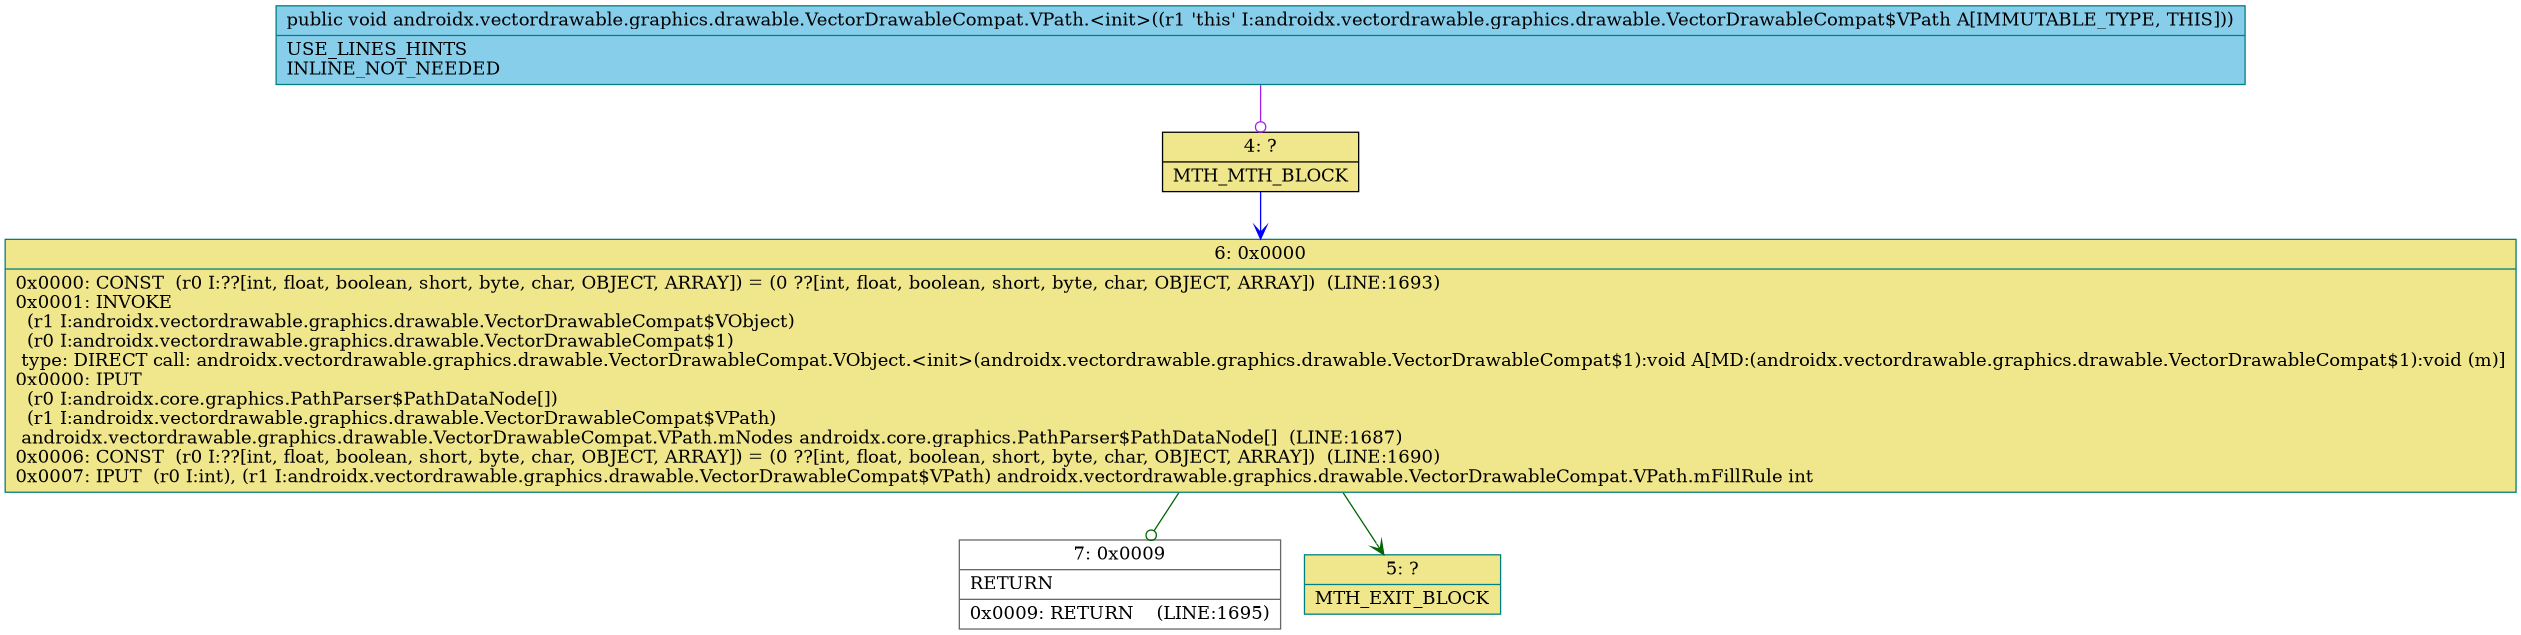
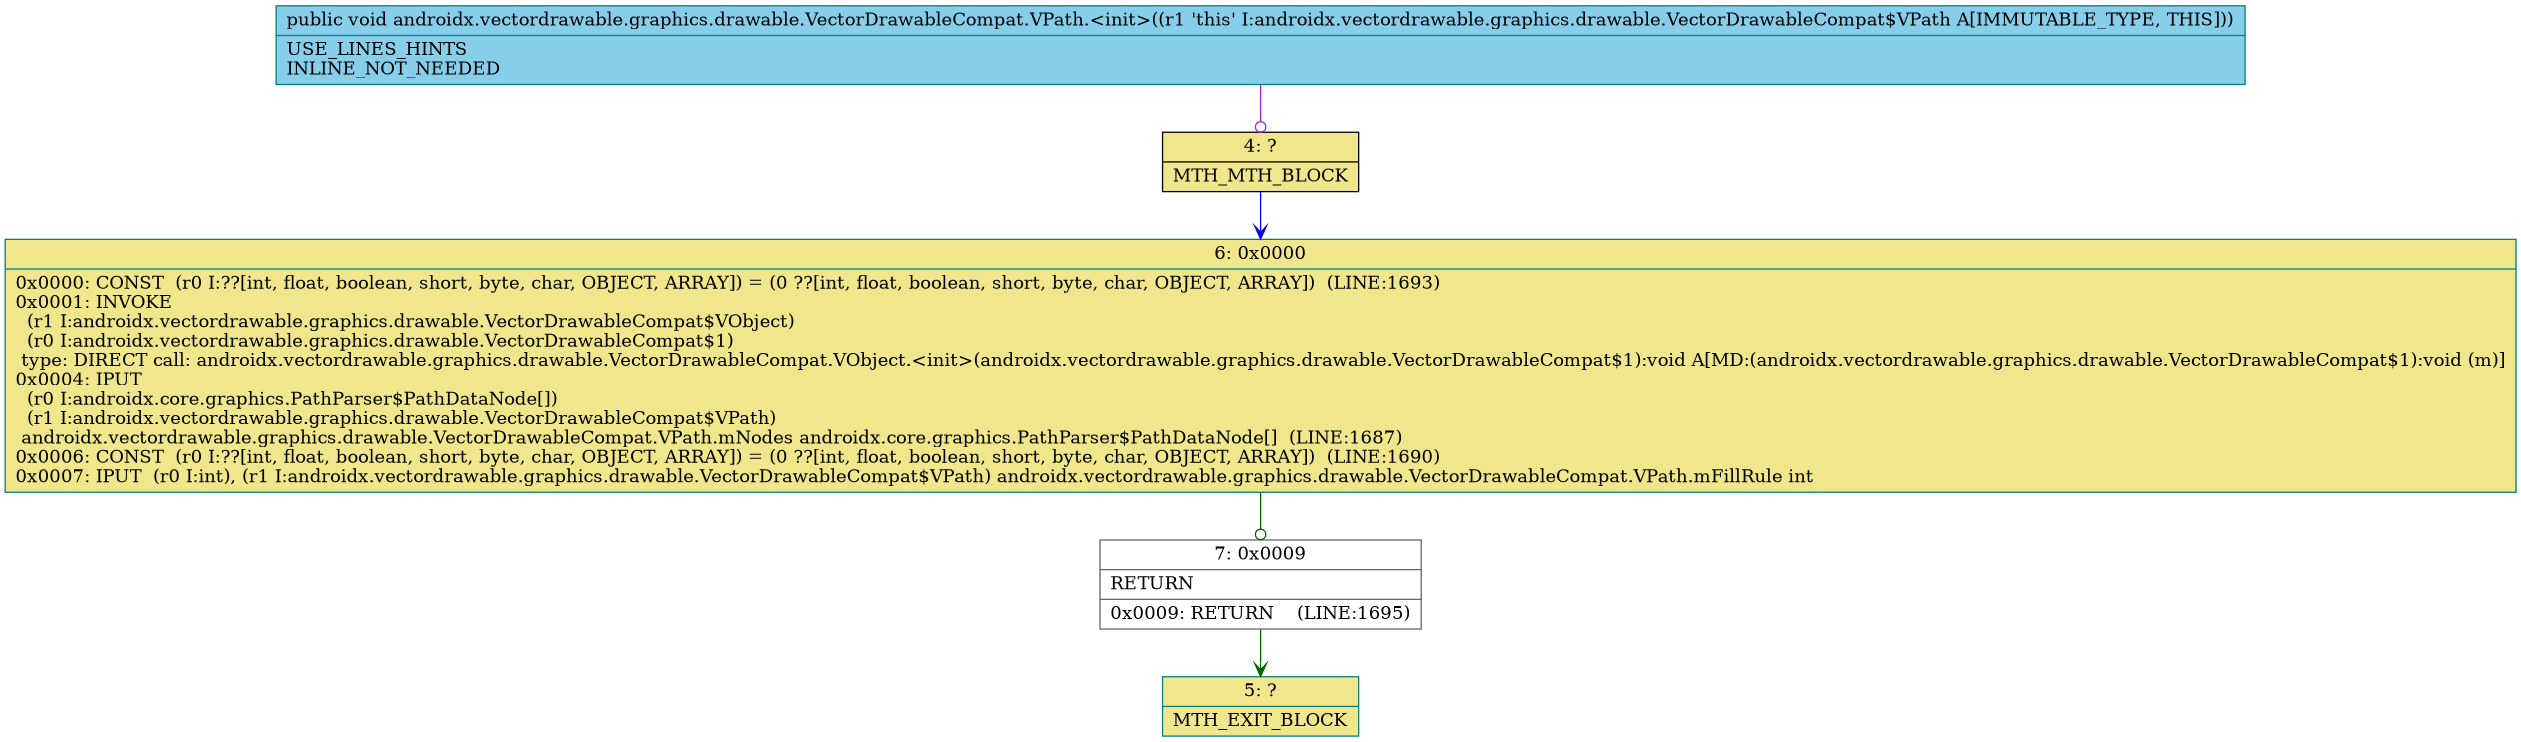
node "6: 0x0000": text "0x0000: IPUT" -> "0x0004: IPUT"
edge "6: 0x0000" -> "5: ?": now "7: 0x0009" -> "5: ?"
